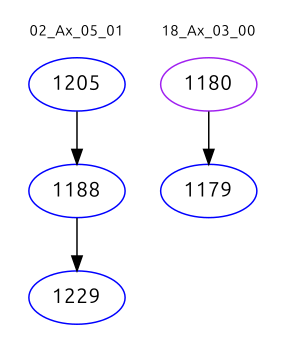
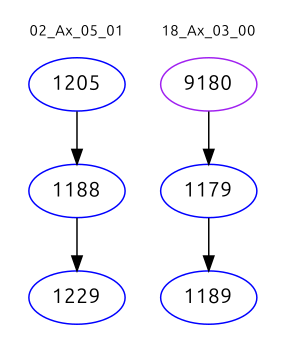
node "1180": label "1180" -> "9180"
node "1189": added
